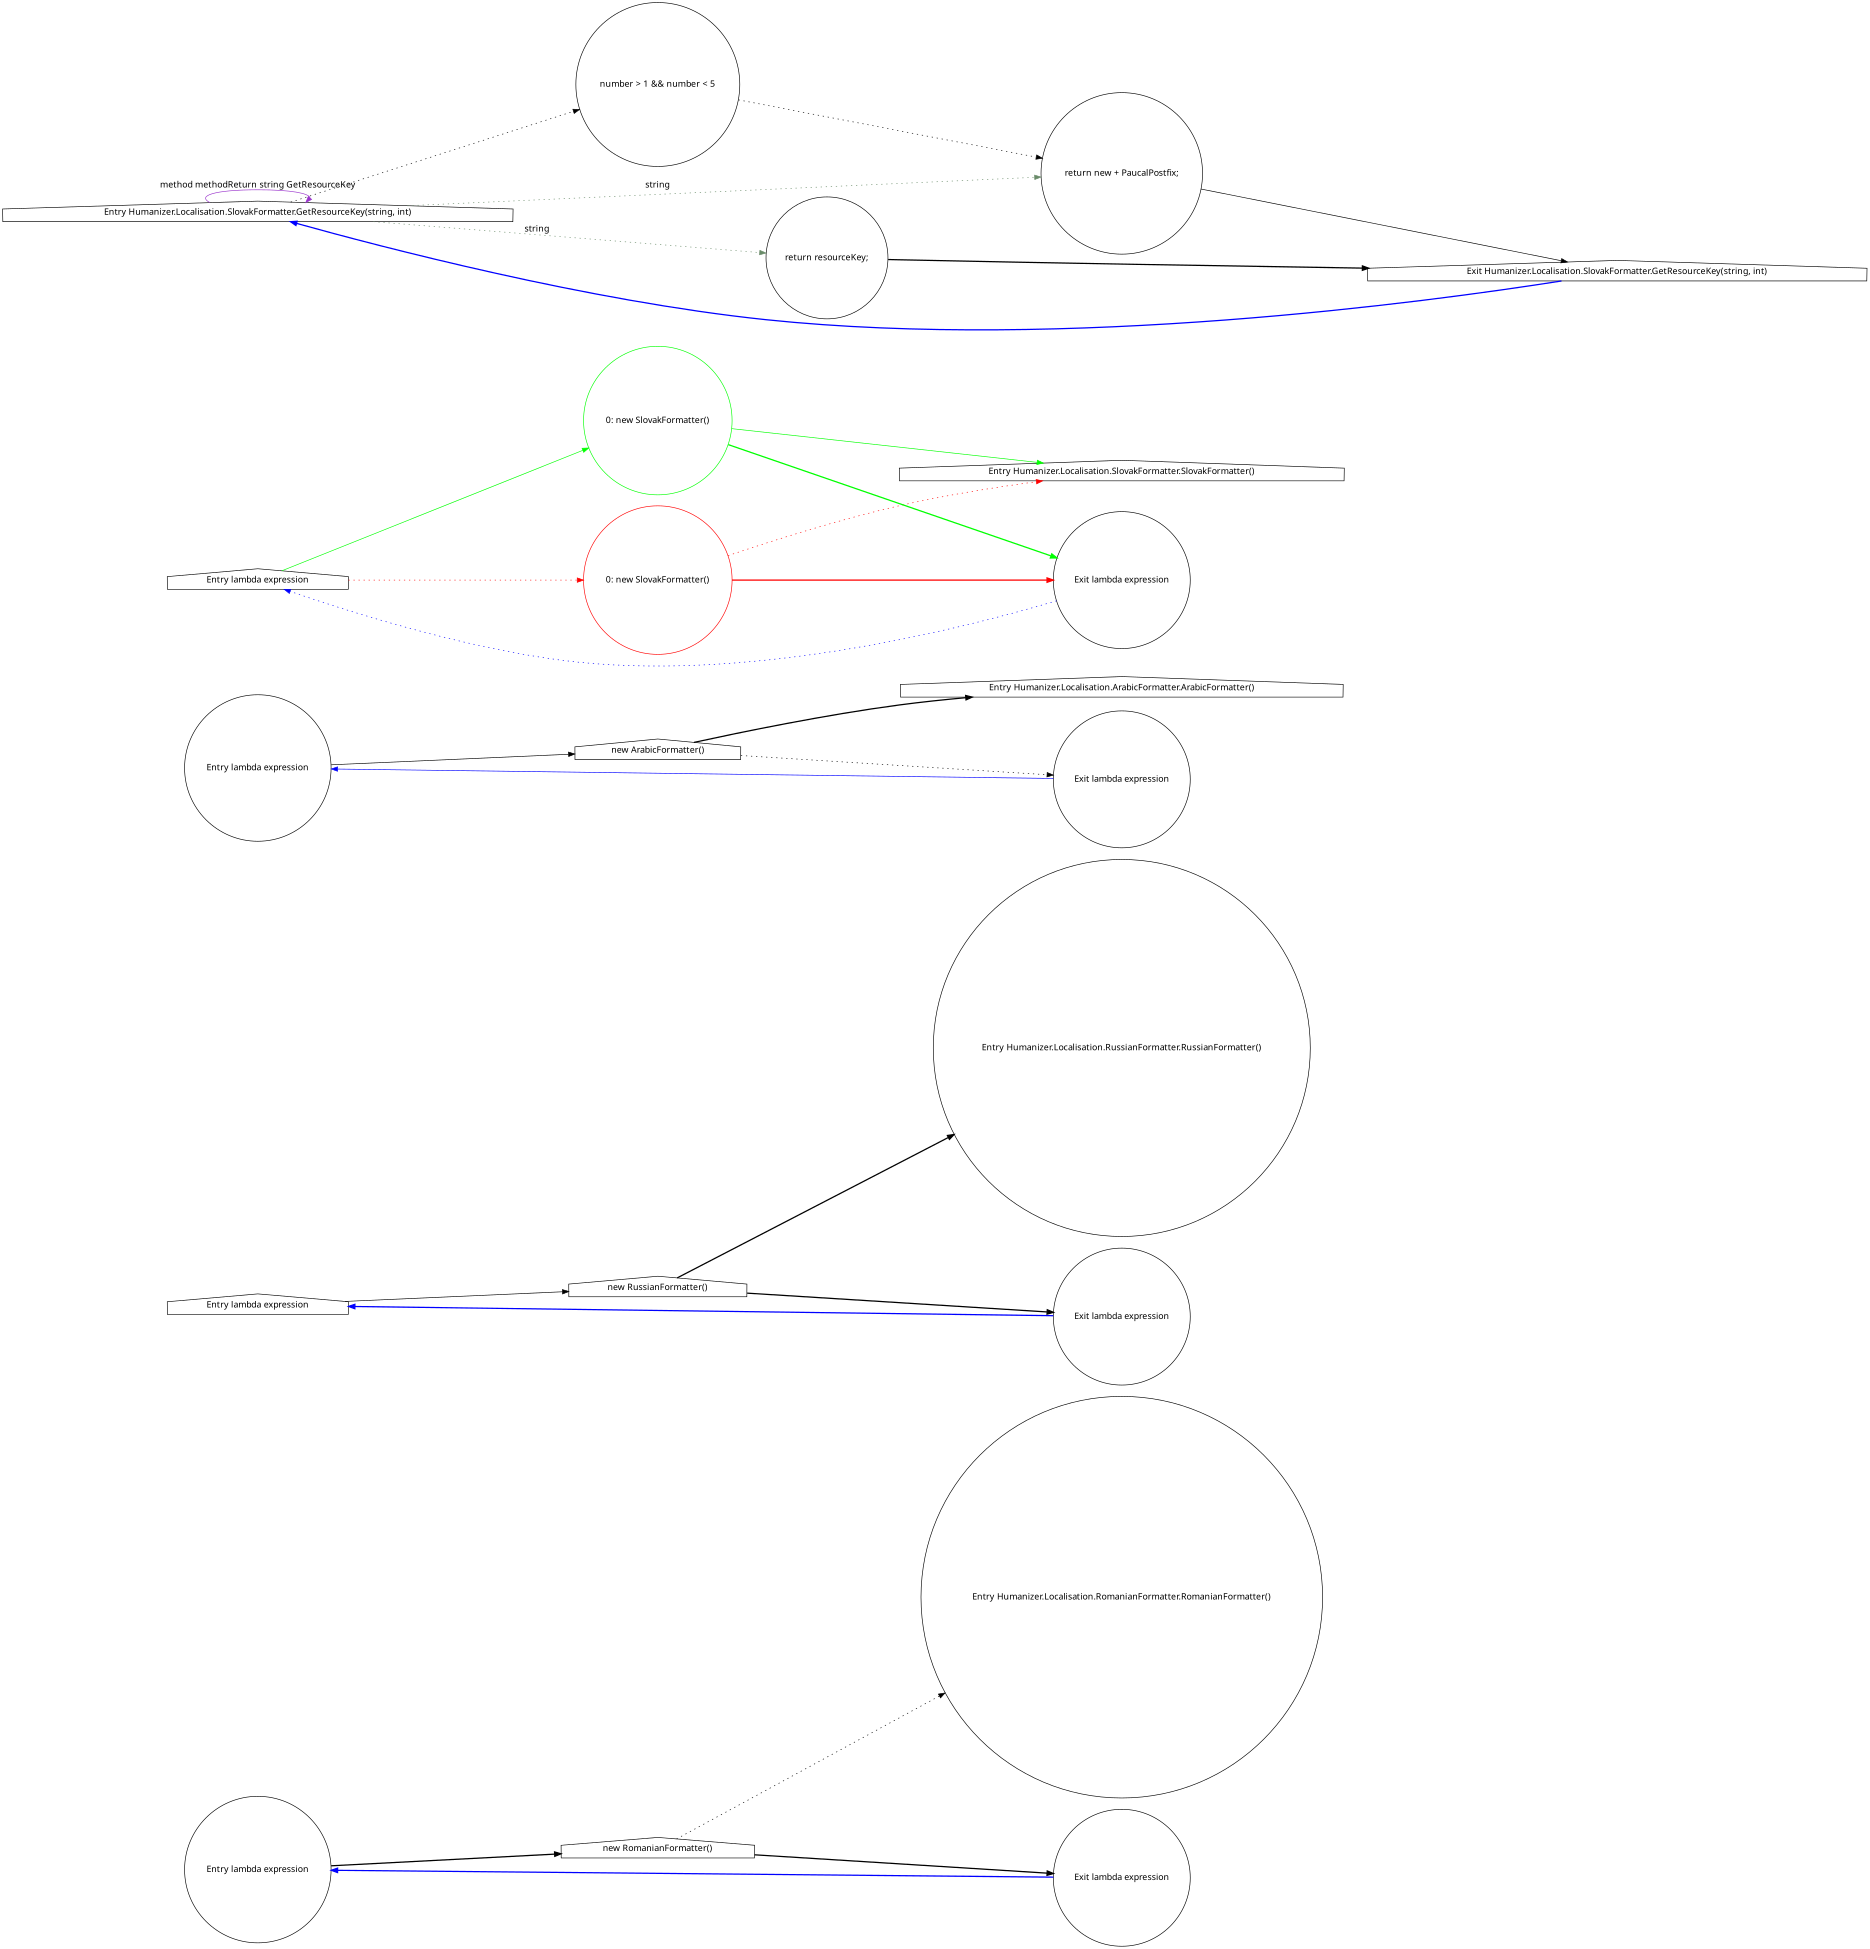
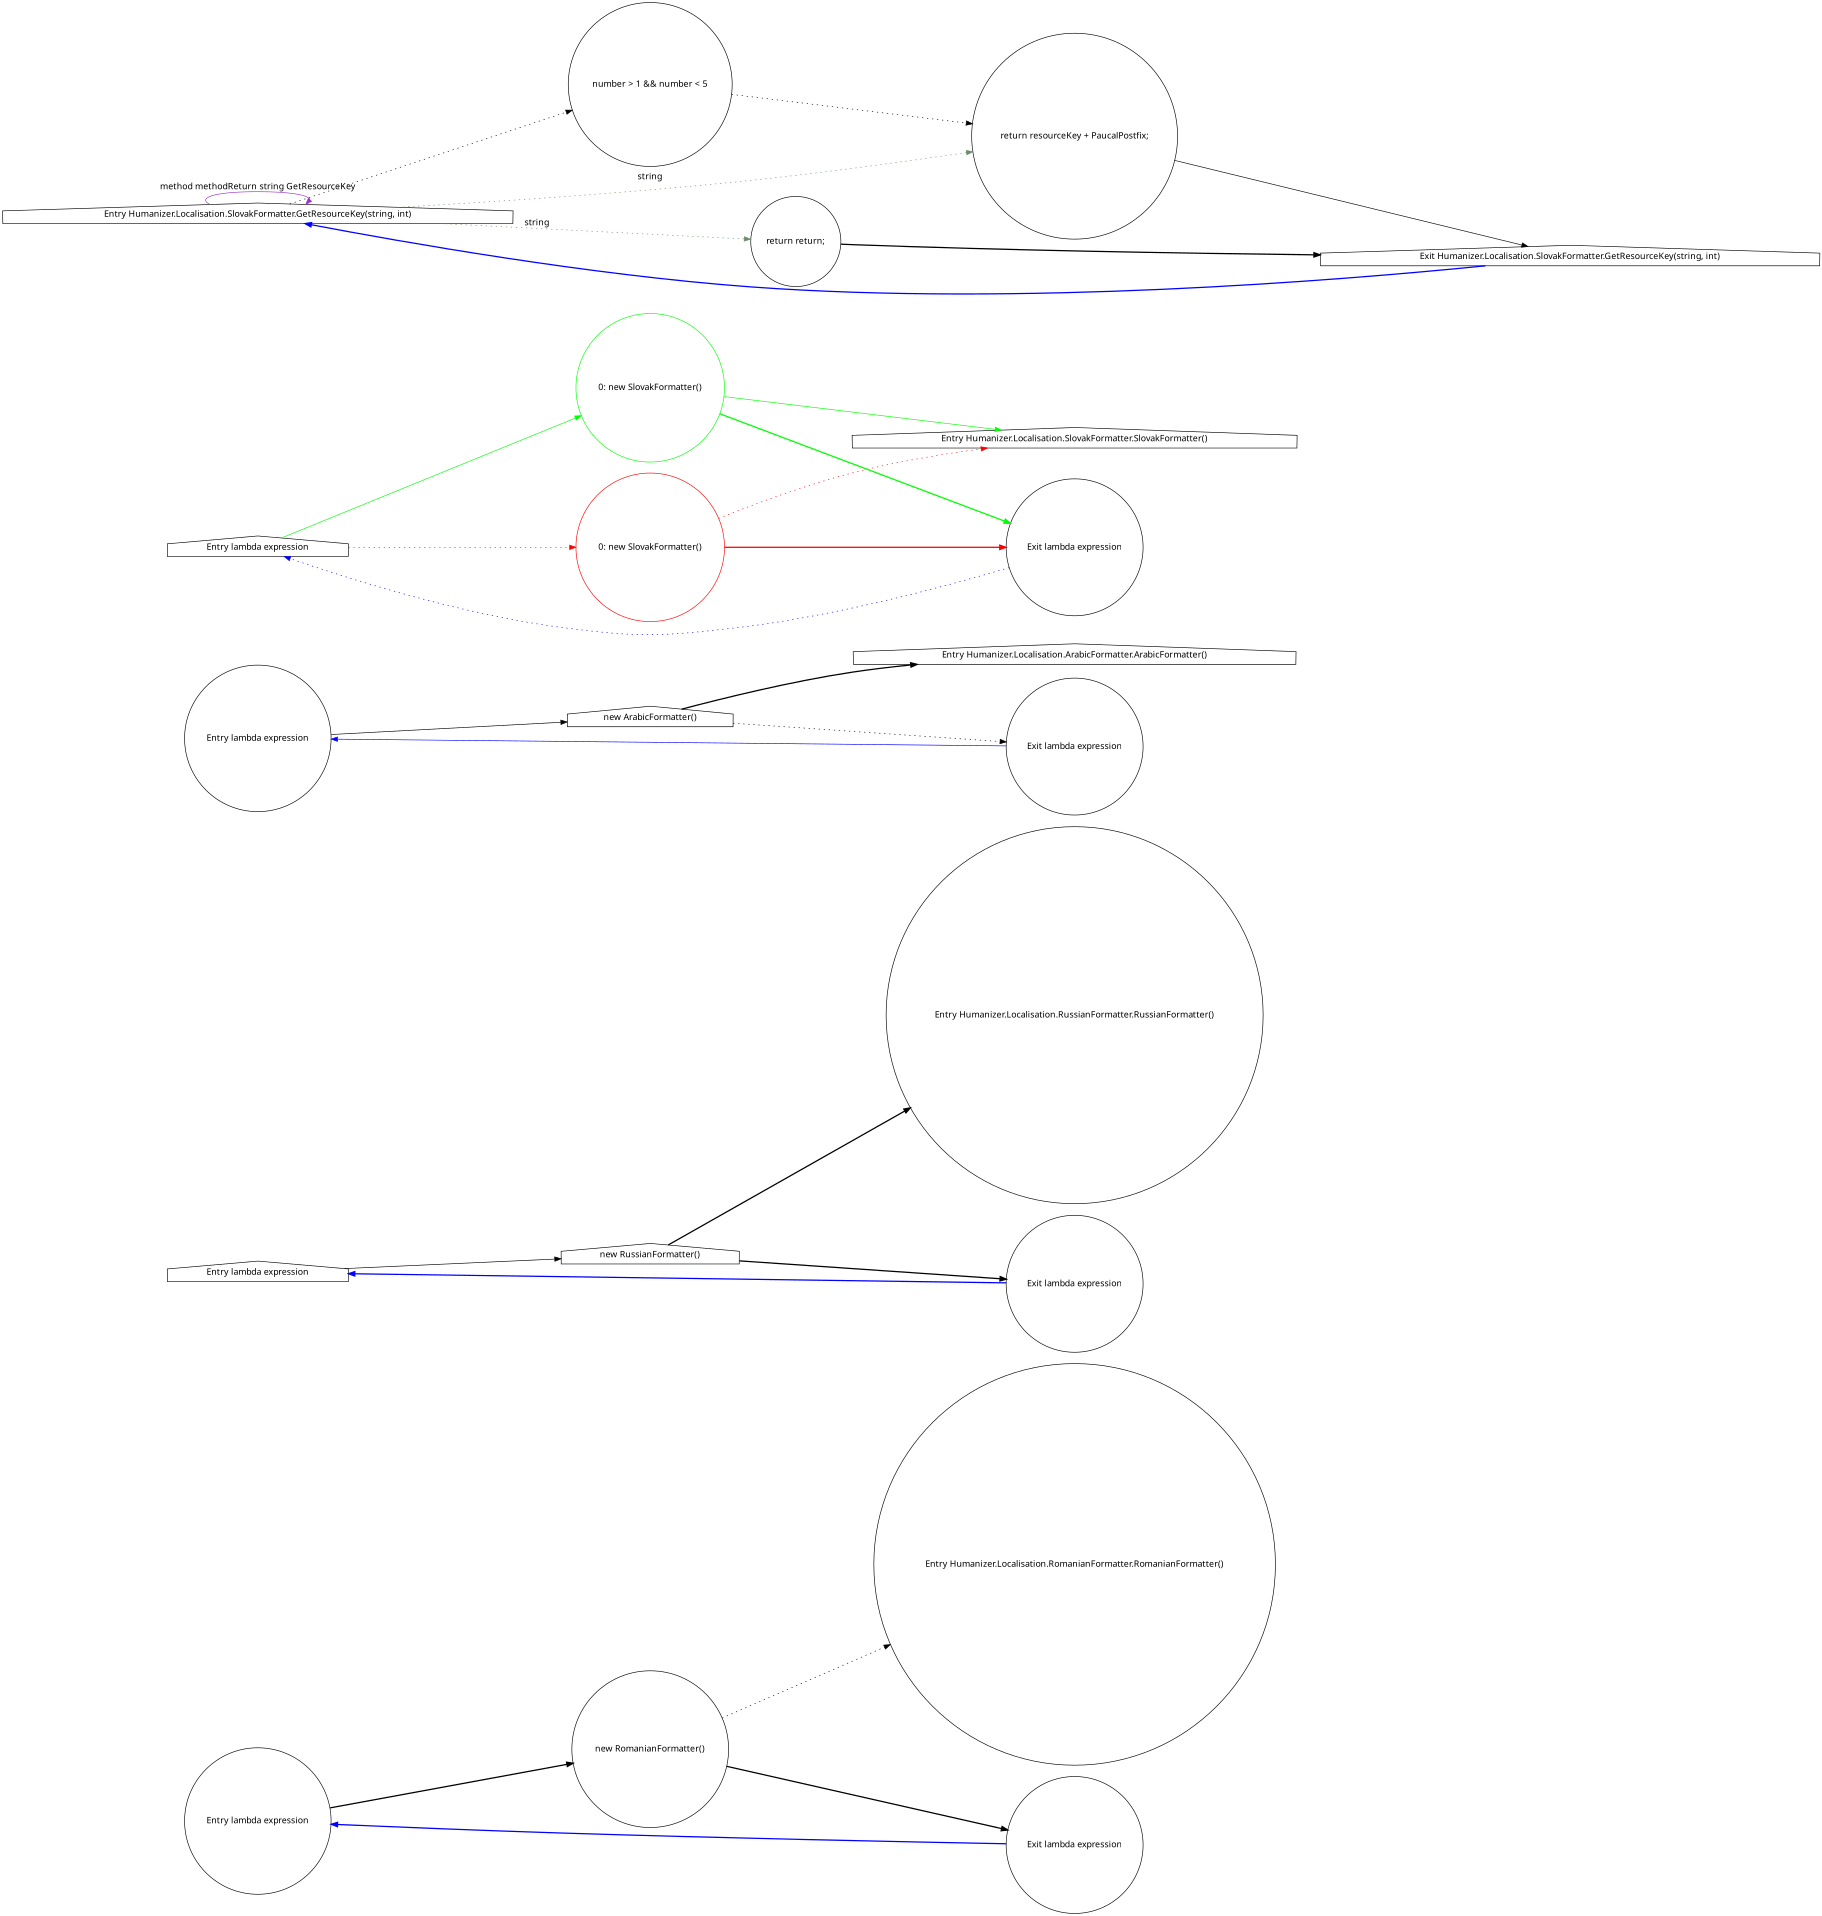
node "return new + PaucalPostfix;": label "return new + PaucalPostfix;" -> "return resourceKey + PaucalPostfix;"
node "return resourceKey;": label "return resourceKey;" -> "return return;"
node "new RomanianFormatter()": shape house -> circle
